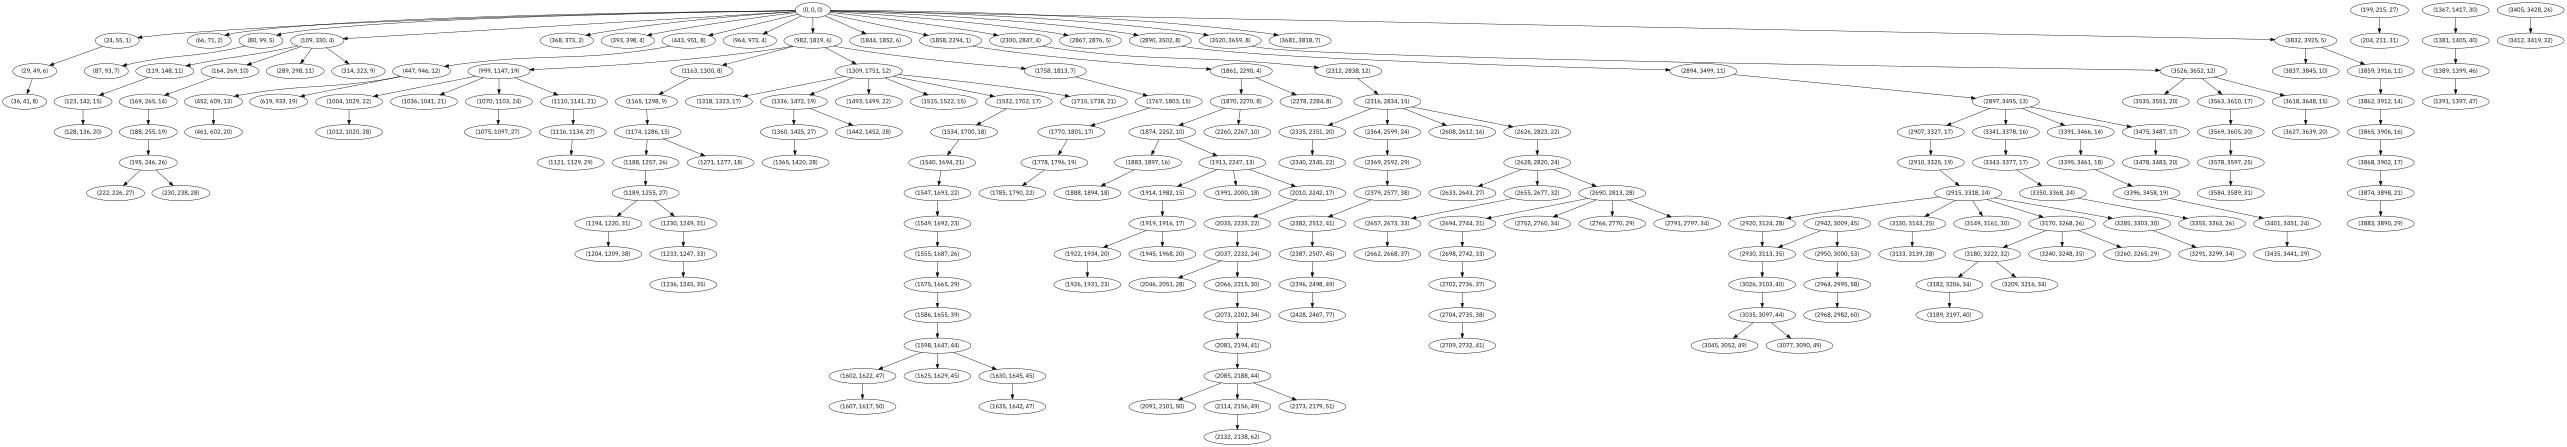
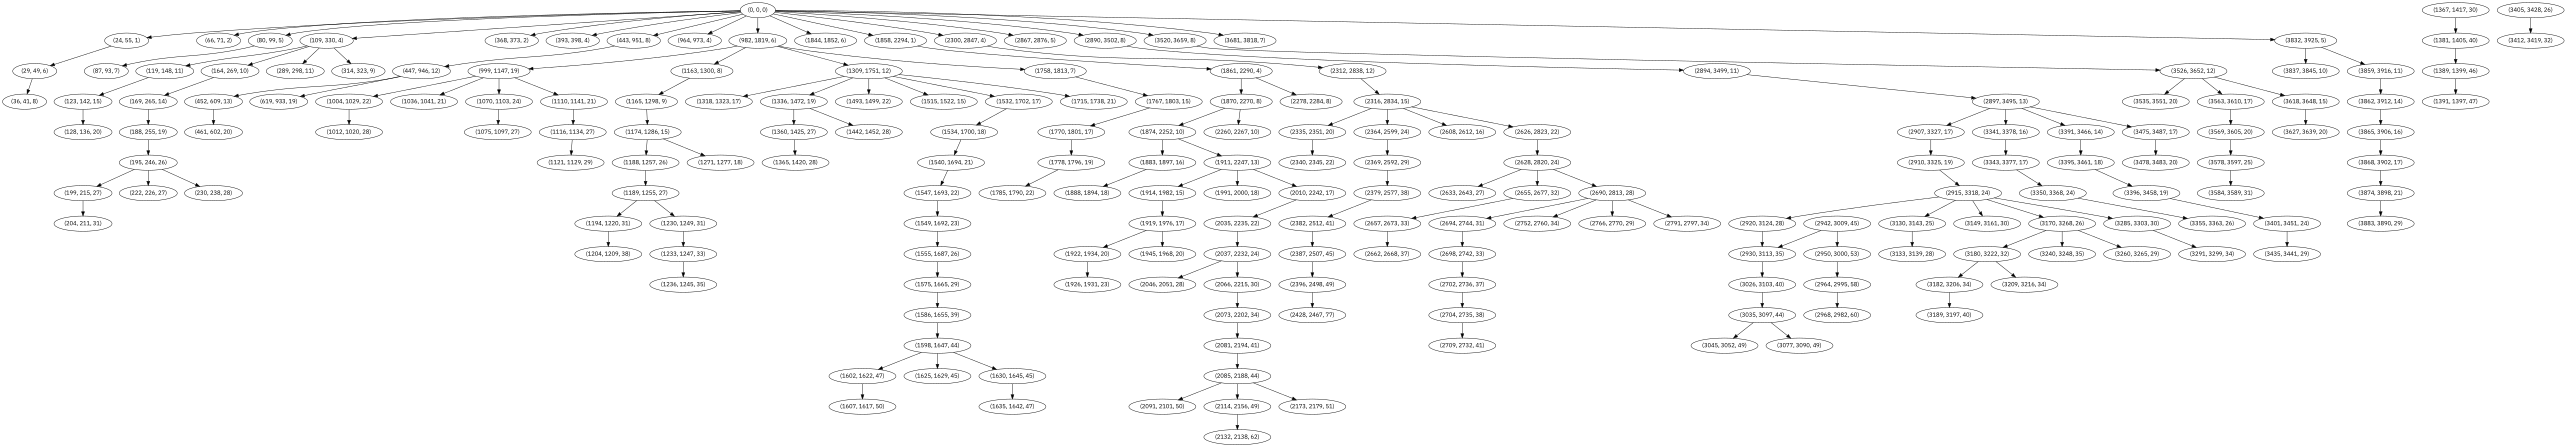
edge "(195, 246, 26)" -> "(199, 215, 27)": added
node "(1919, 1916, 17)": label "(1919, 1916, 17)" -> "(1919, 1976, 17)"
